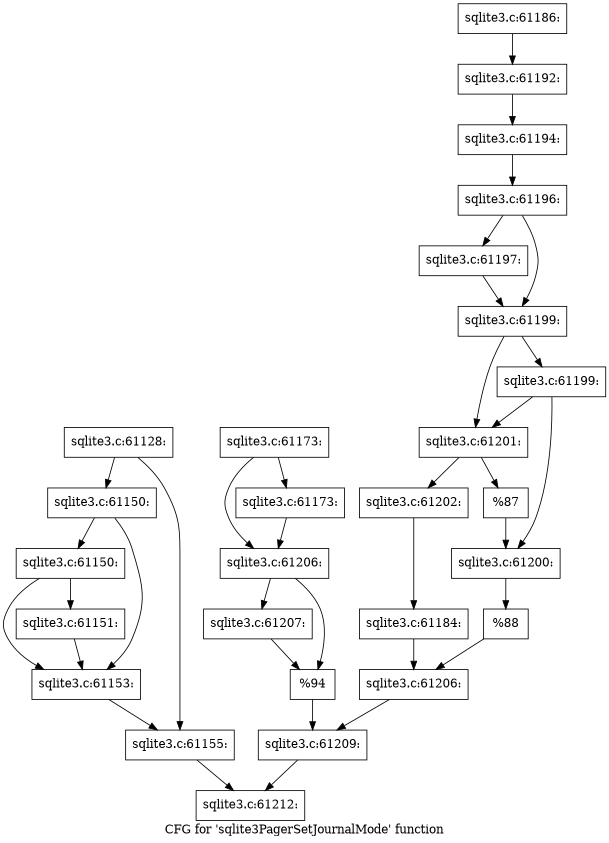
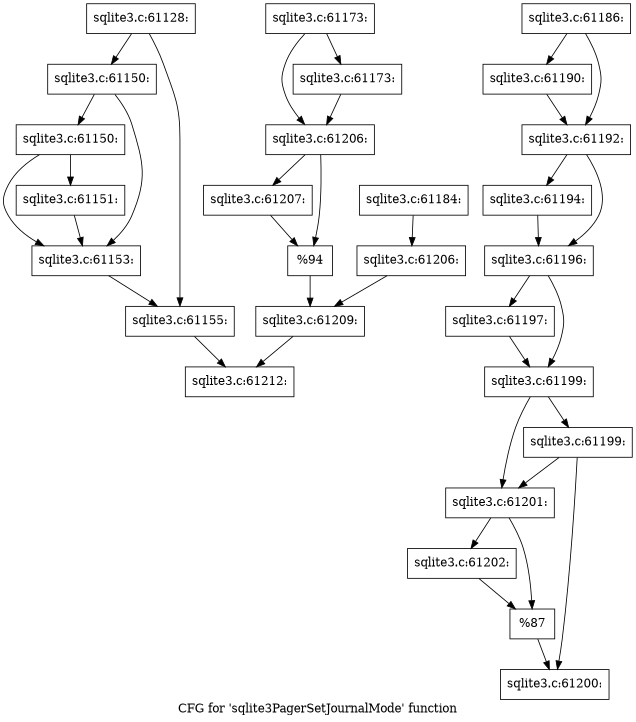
node "sqlite3.c:61190:": added
edge "sqlite3.c:61192:" -> "sqlite3.c:61196:": added
edge "sqlite3.c:61202:" -> "sqlite3.c:61184:": now "sqlite3.c:61202:" -> "%87"
node "%88": removed
